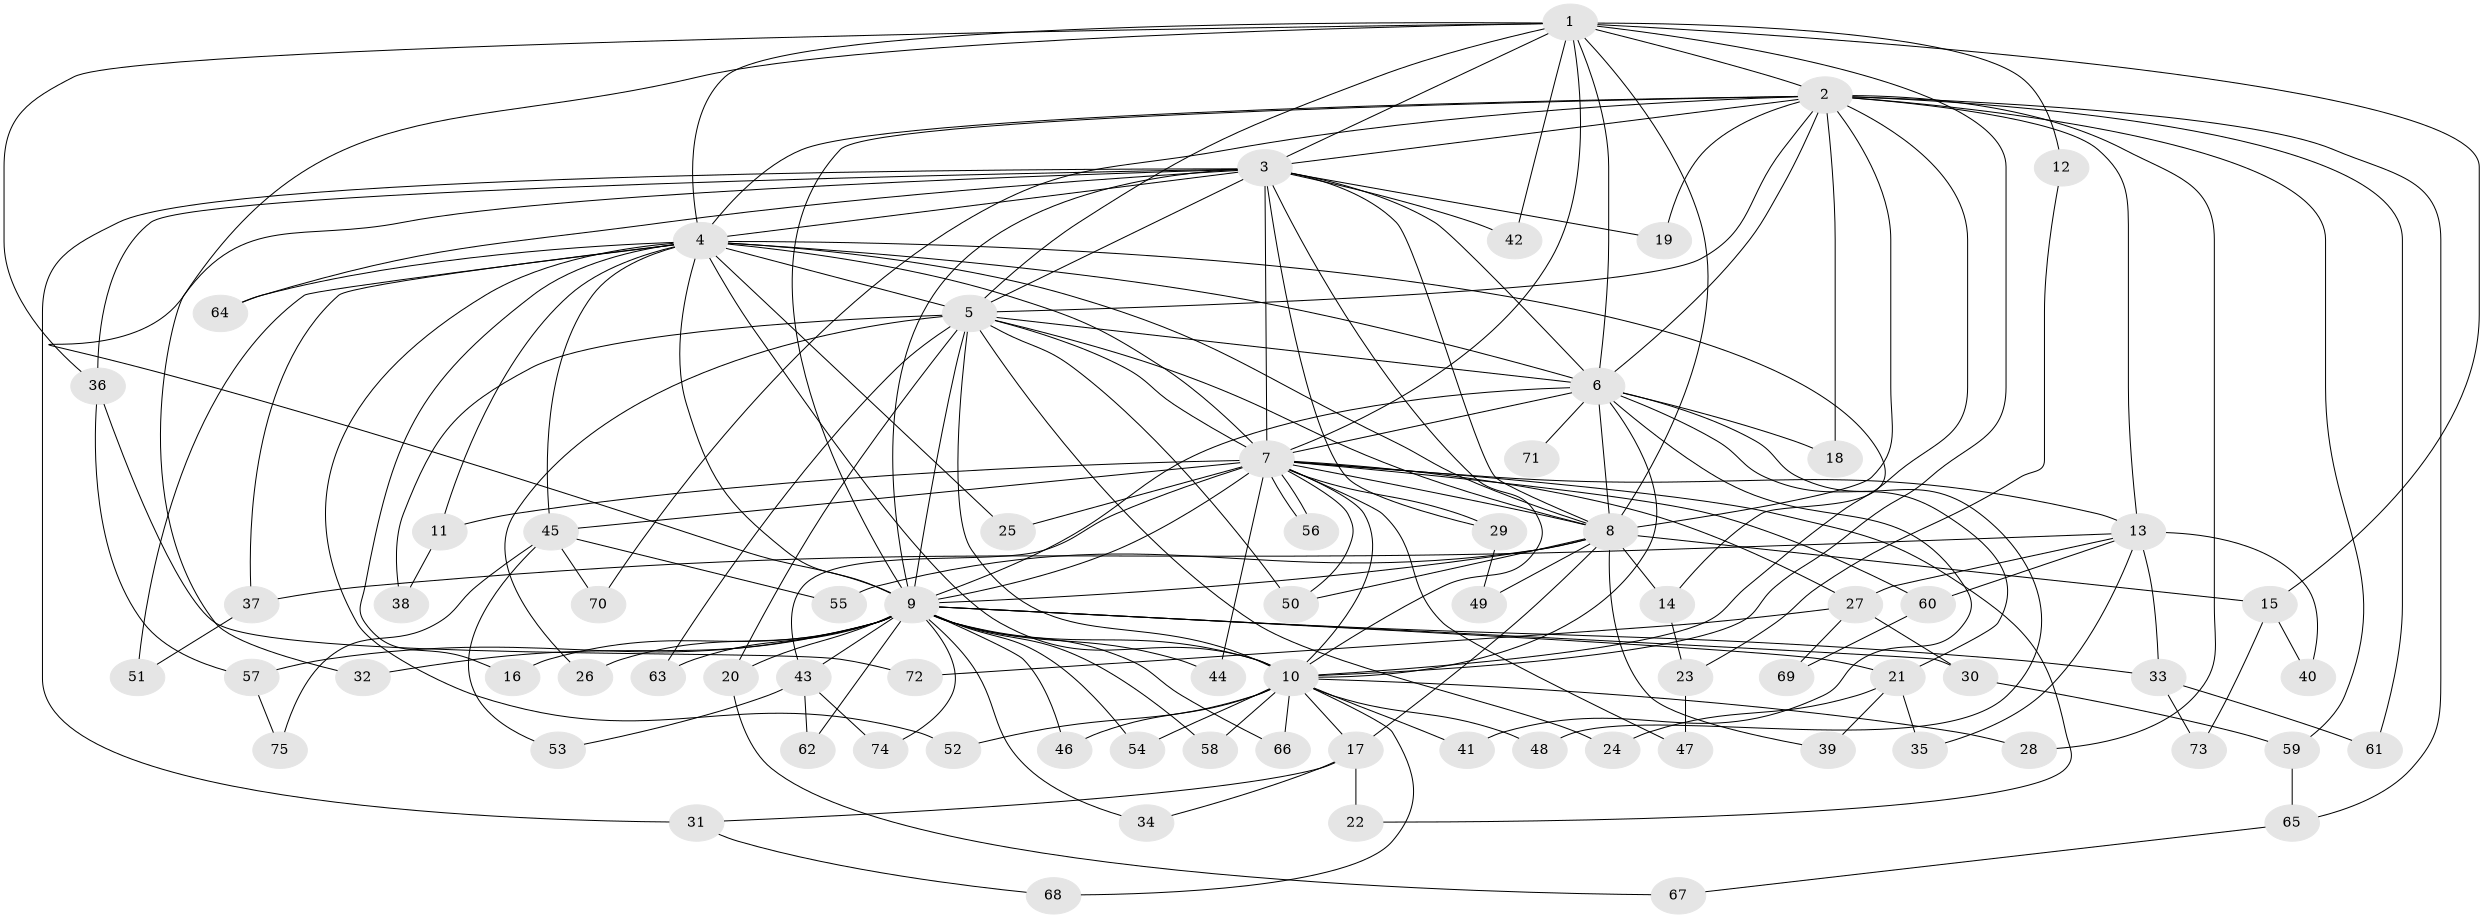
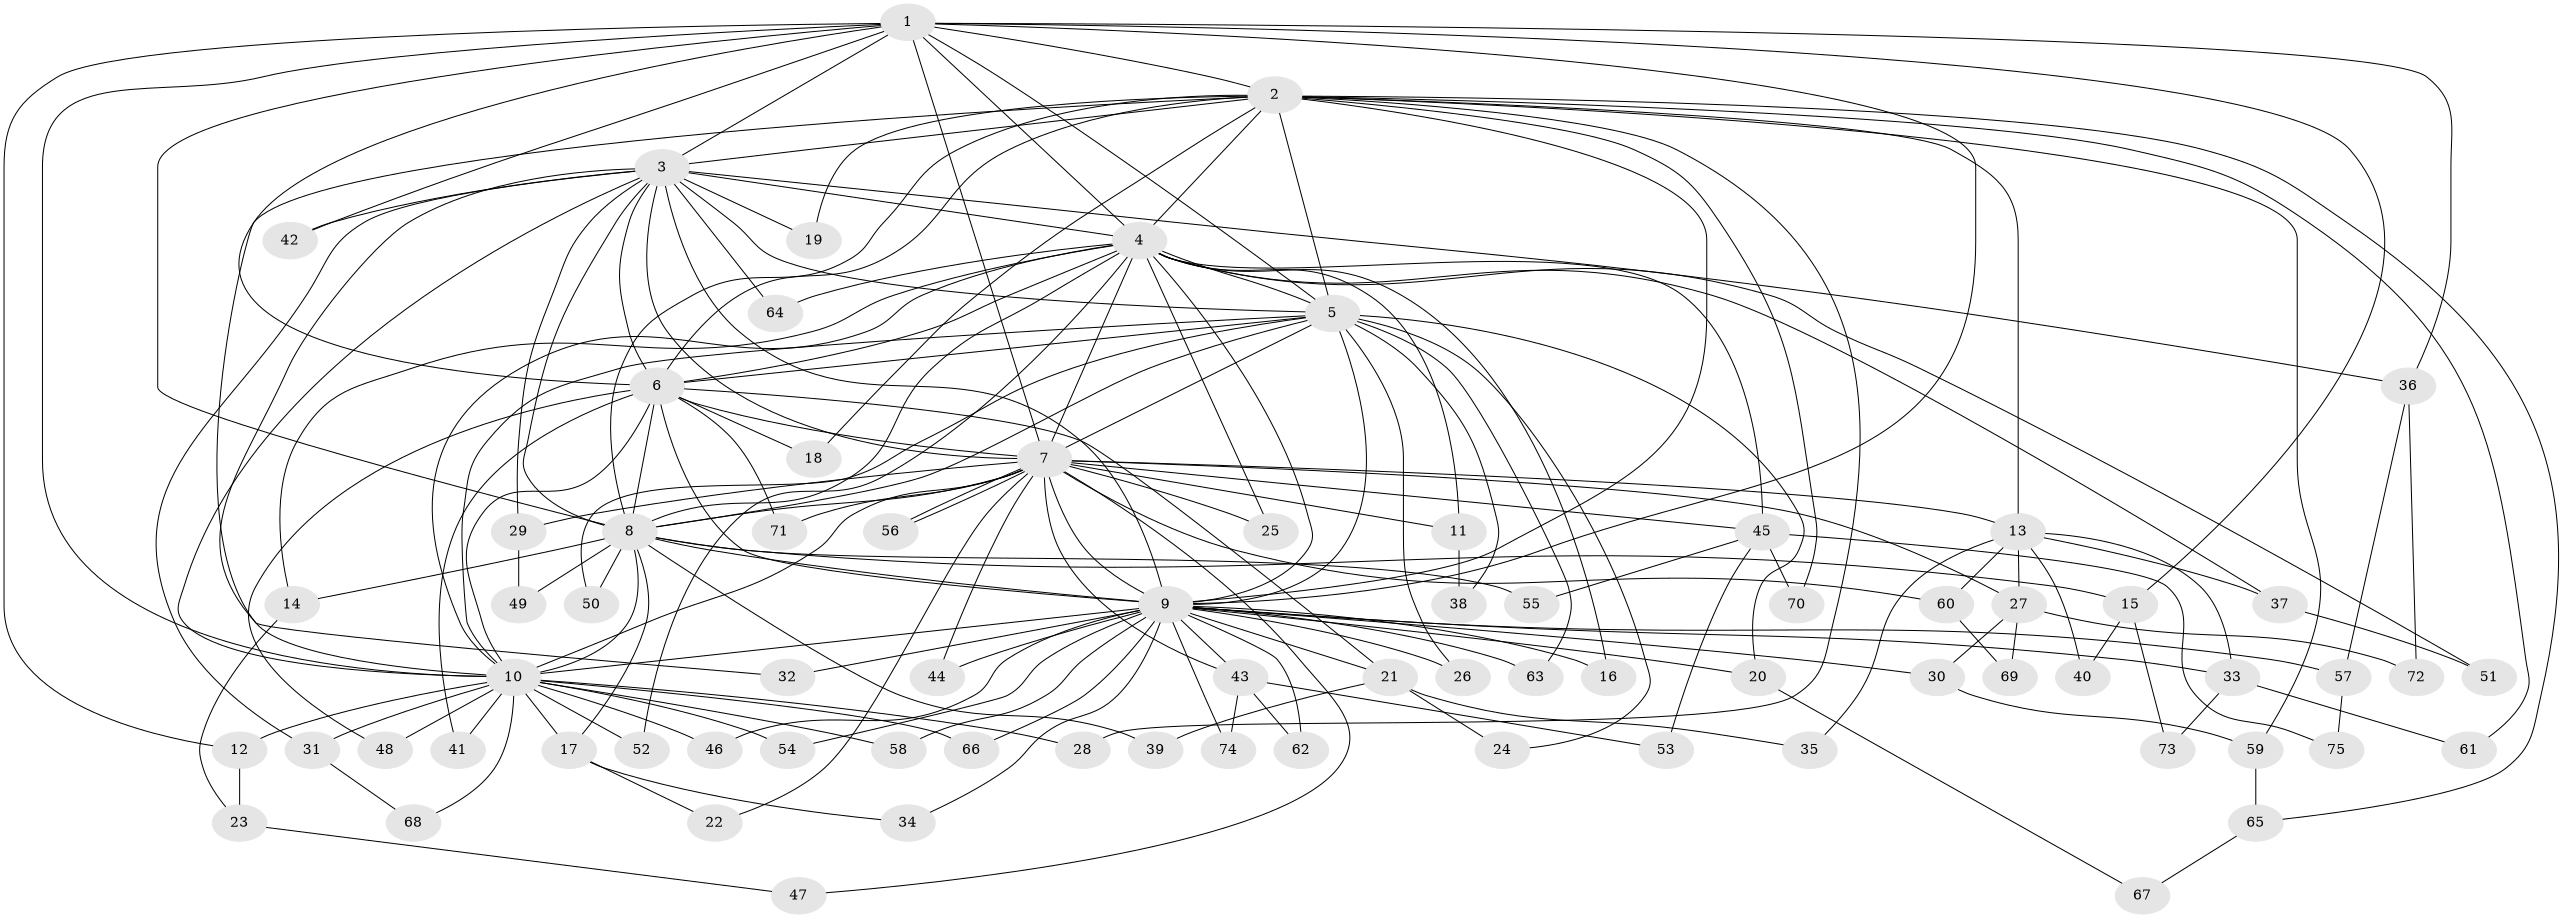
edge "7" -- "50": now "7" -- "71"
edge "8" -- "10": added
edge "10" -- "12": added
edge "17" -- "31": now "10" -- "31"
